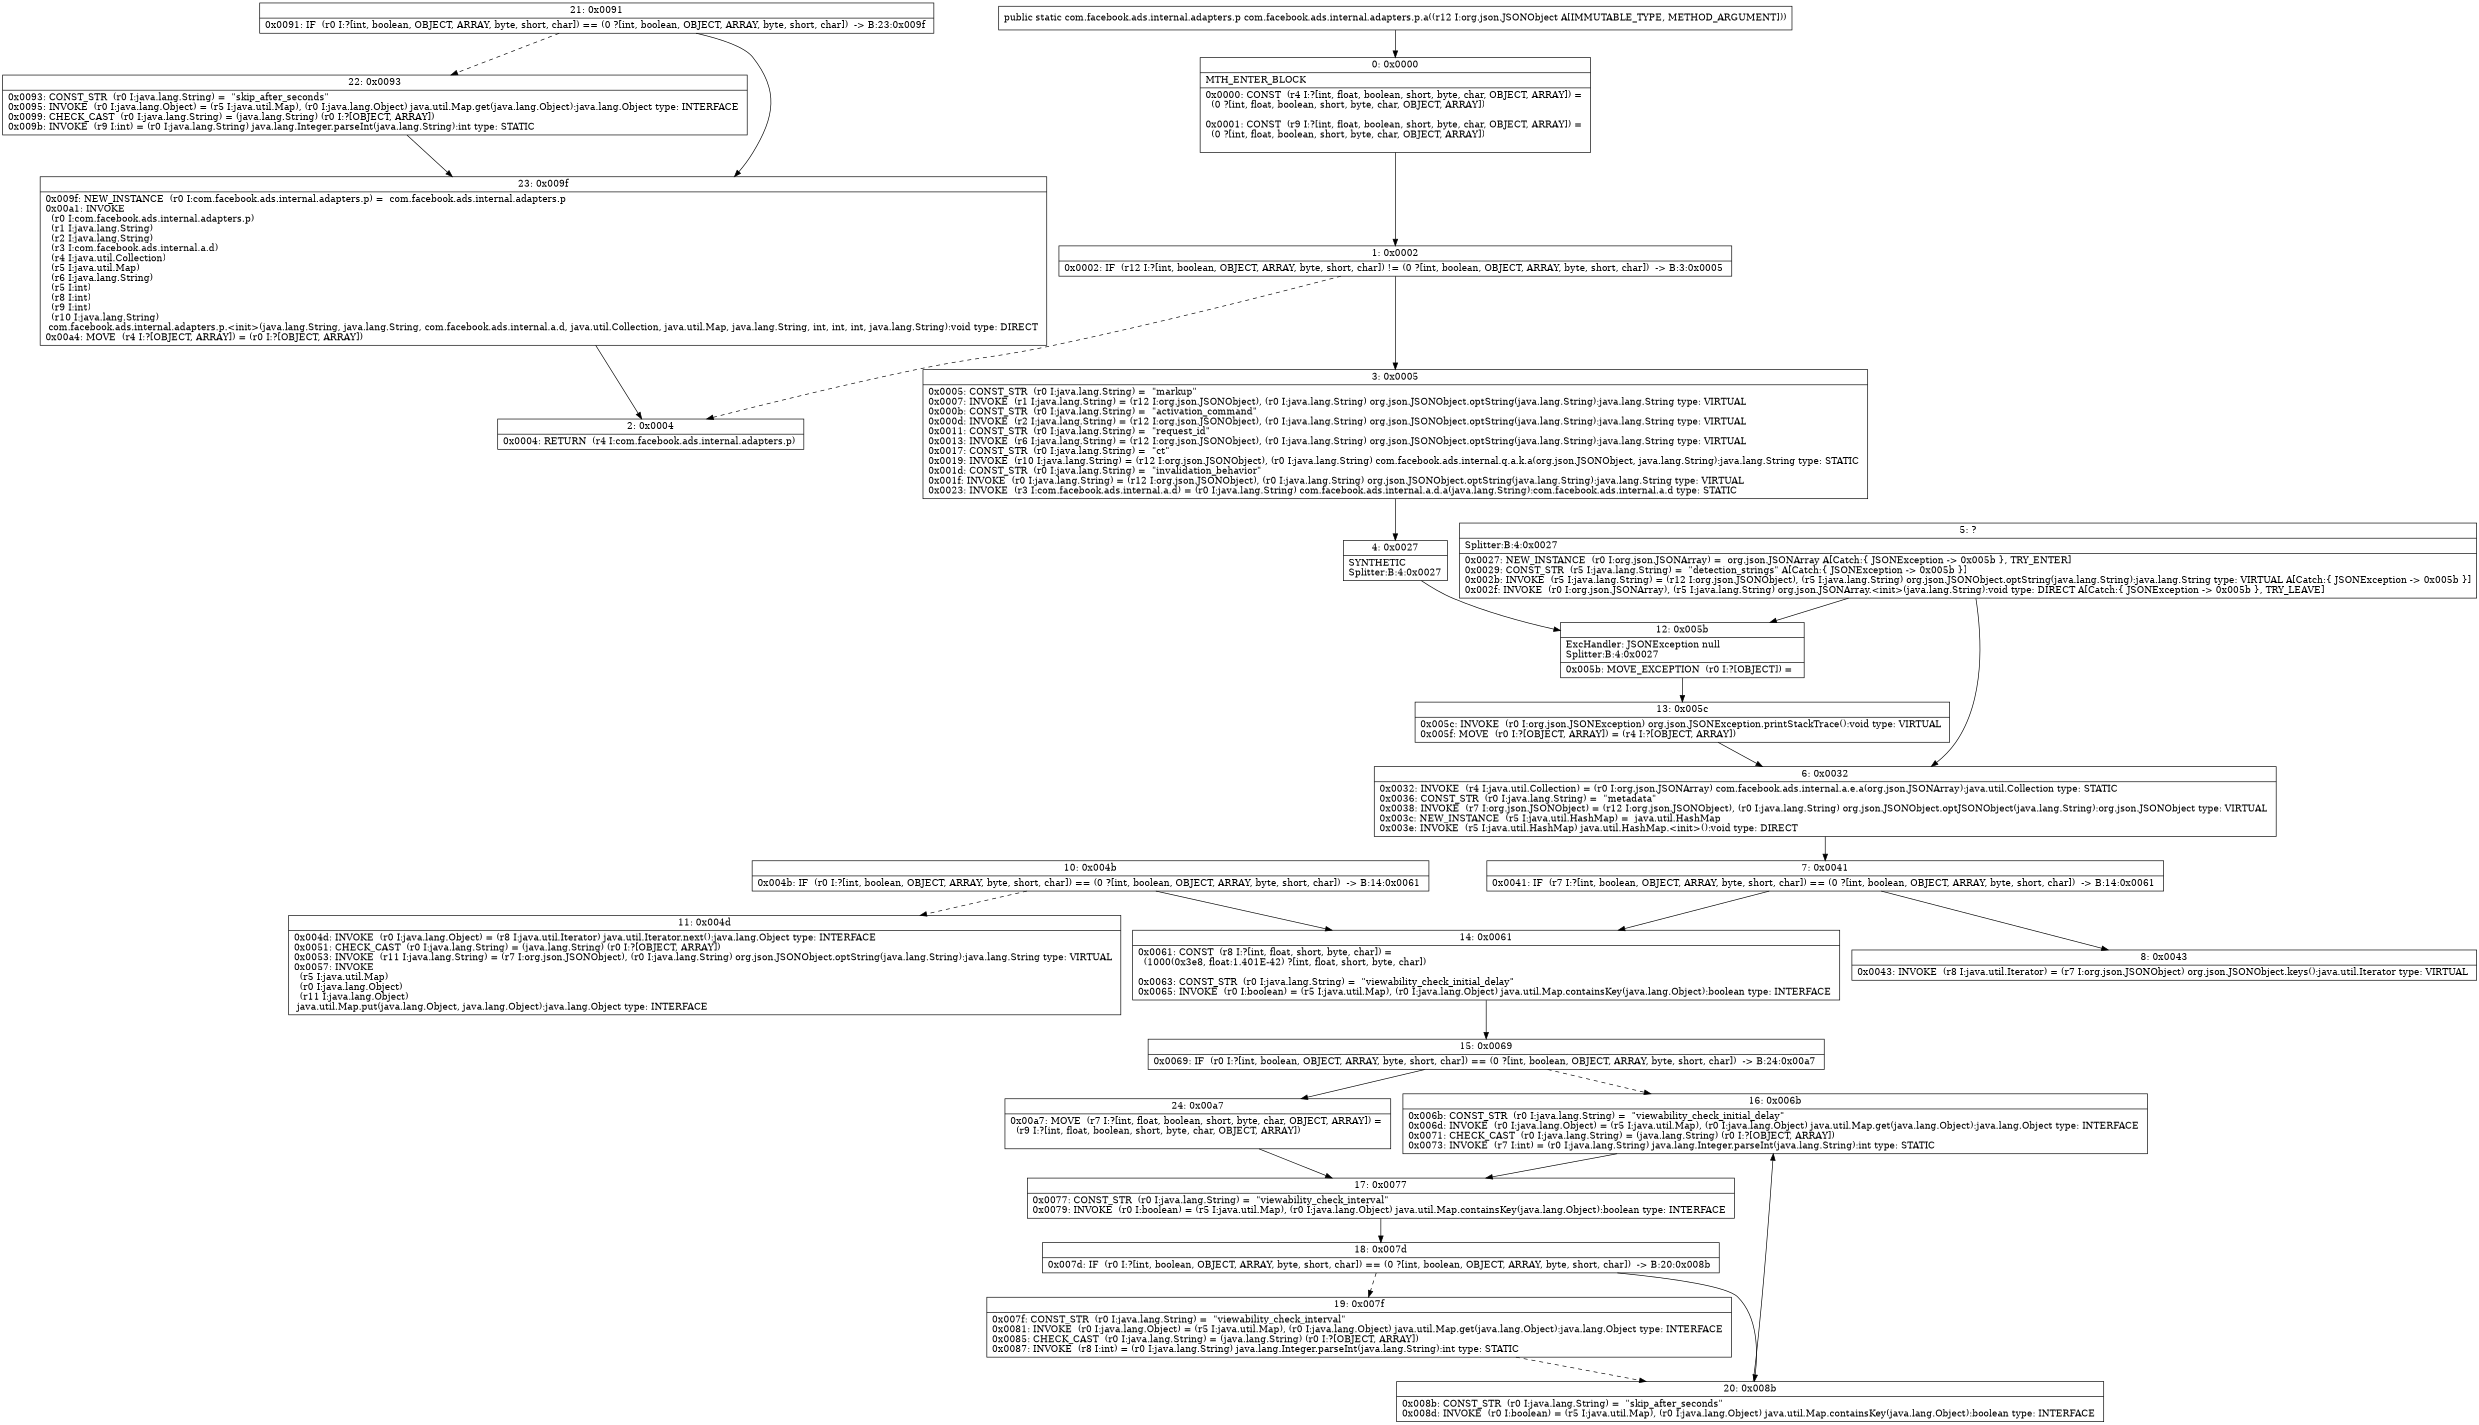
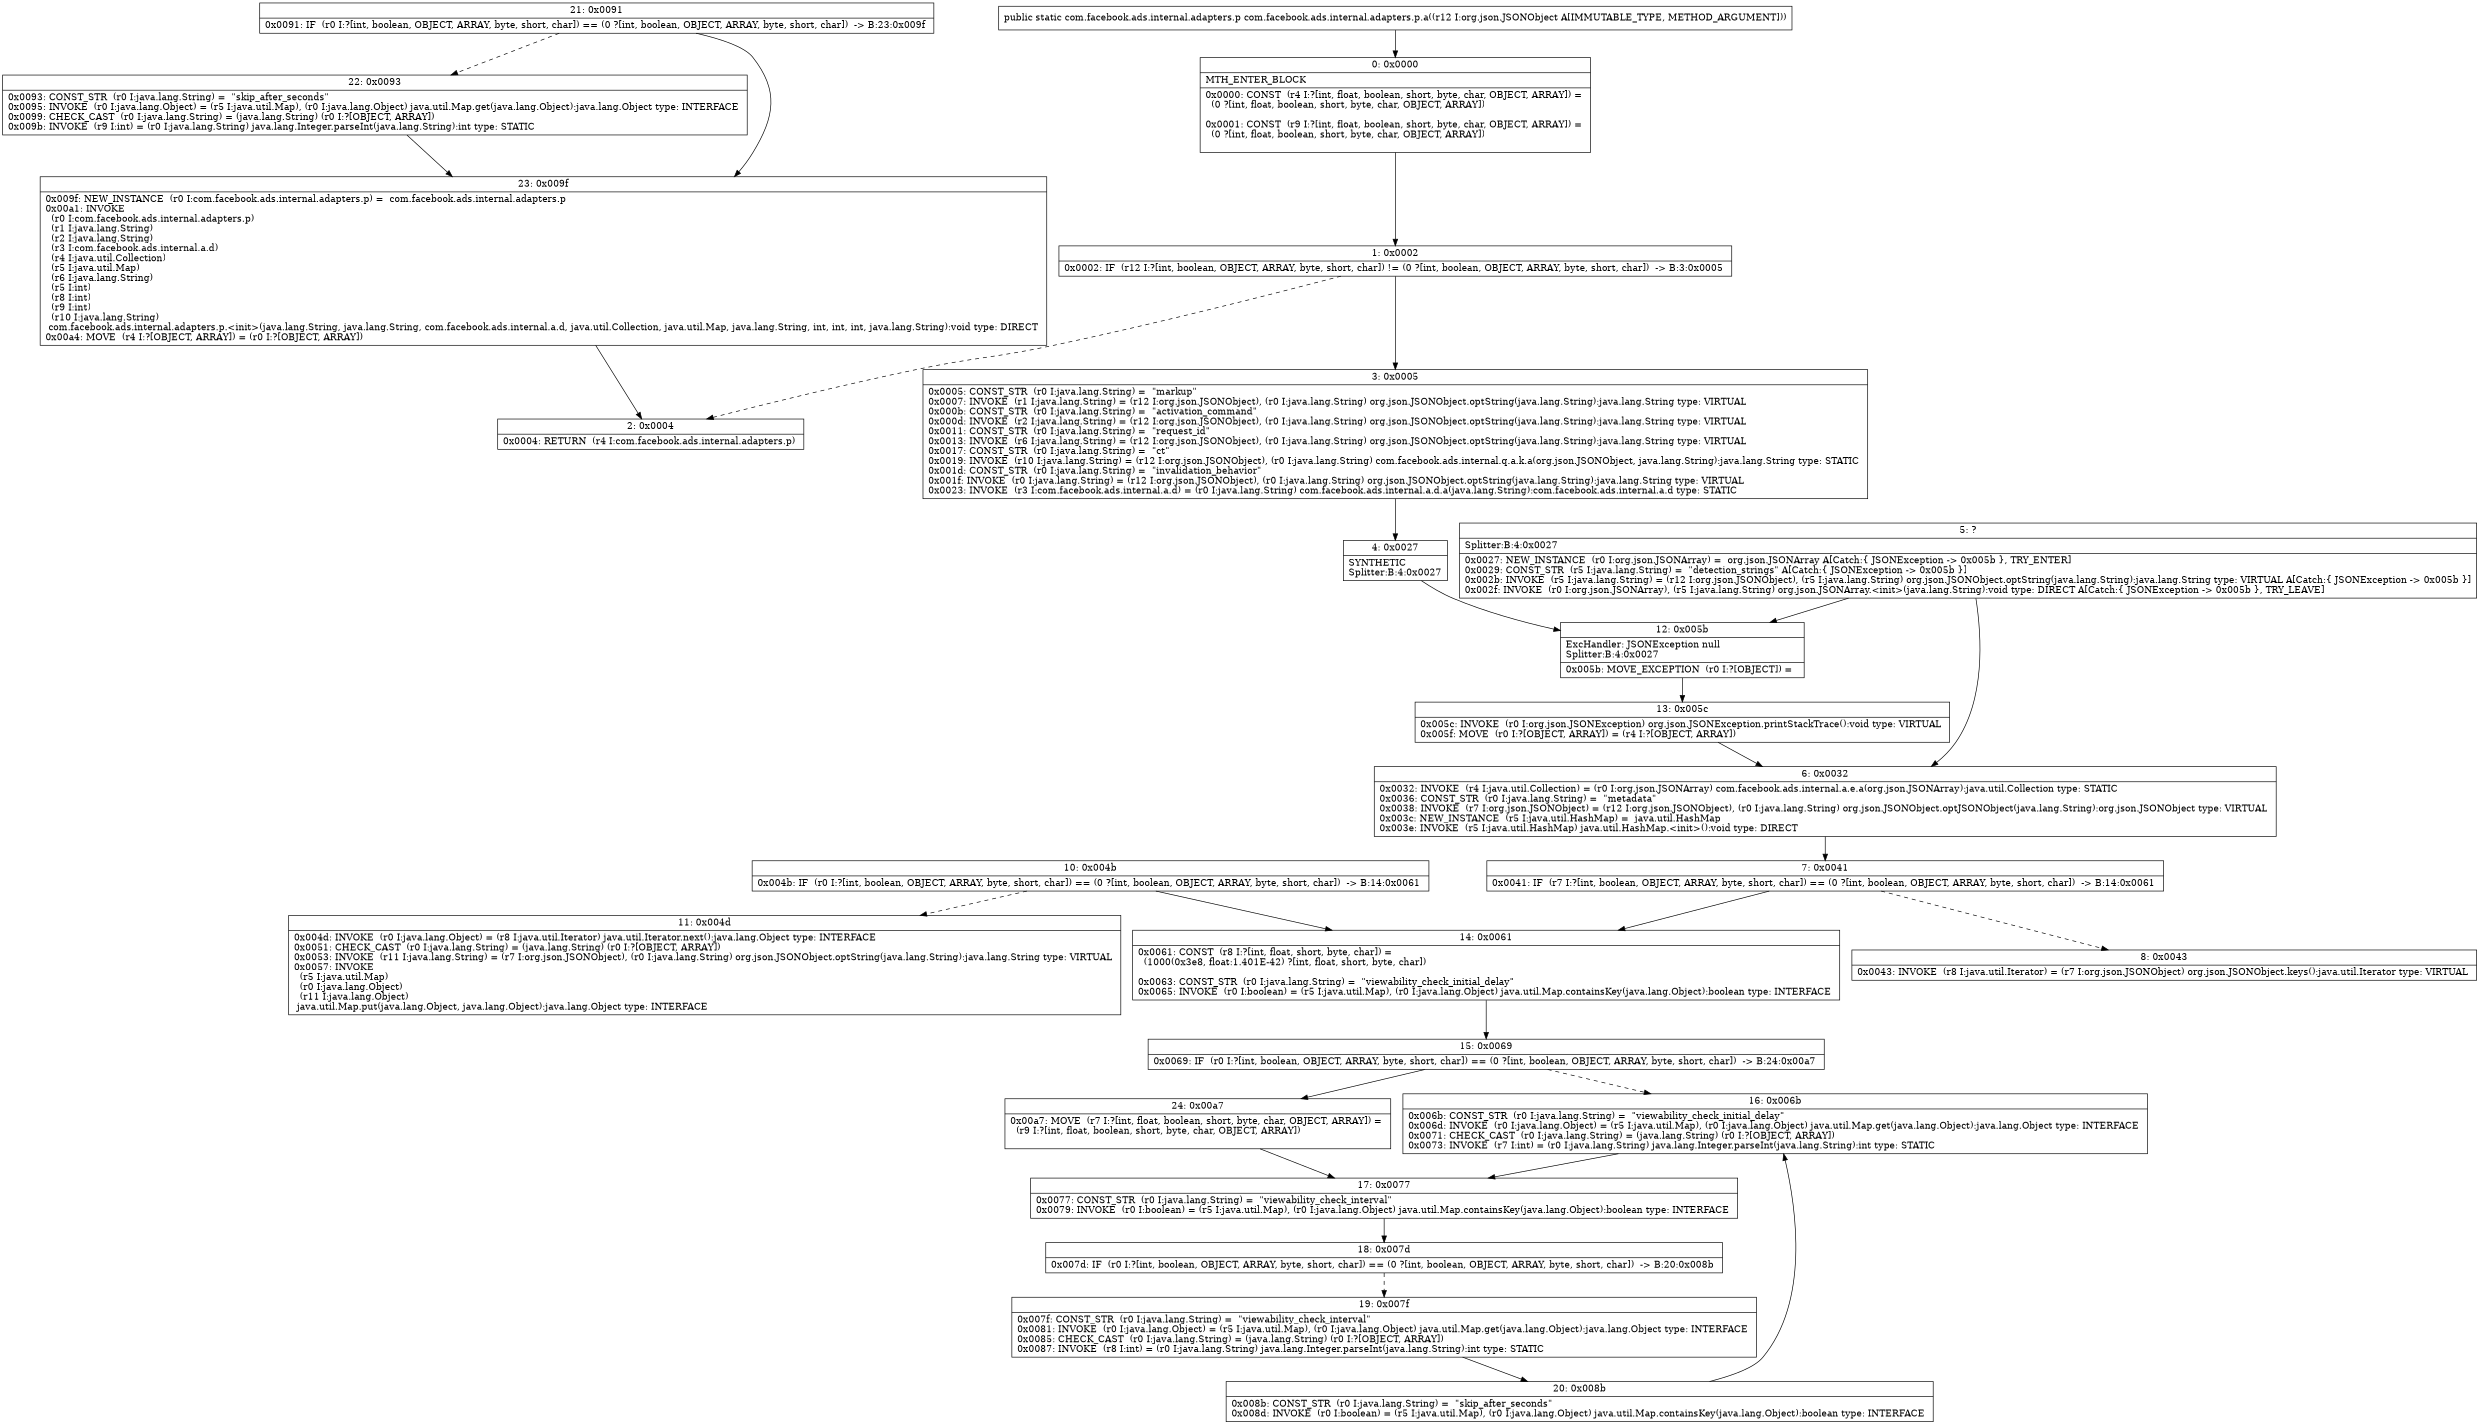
edge "7: 0x0041" -> "8: 0x0043": style solid -> dashed
edge "18: 0x007d" -> "20: 0x008b": removed
edge "19: 0x007f" -> "20: 0x008b": style dashed -> solid
